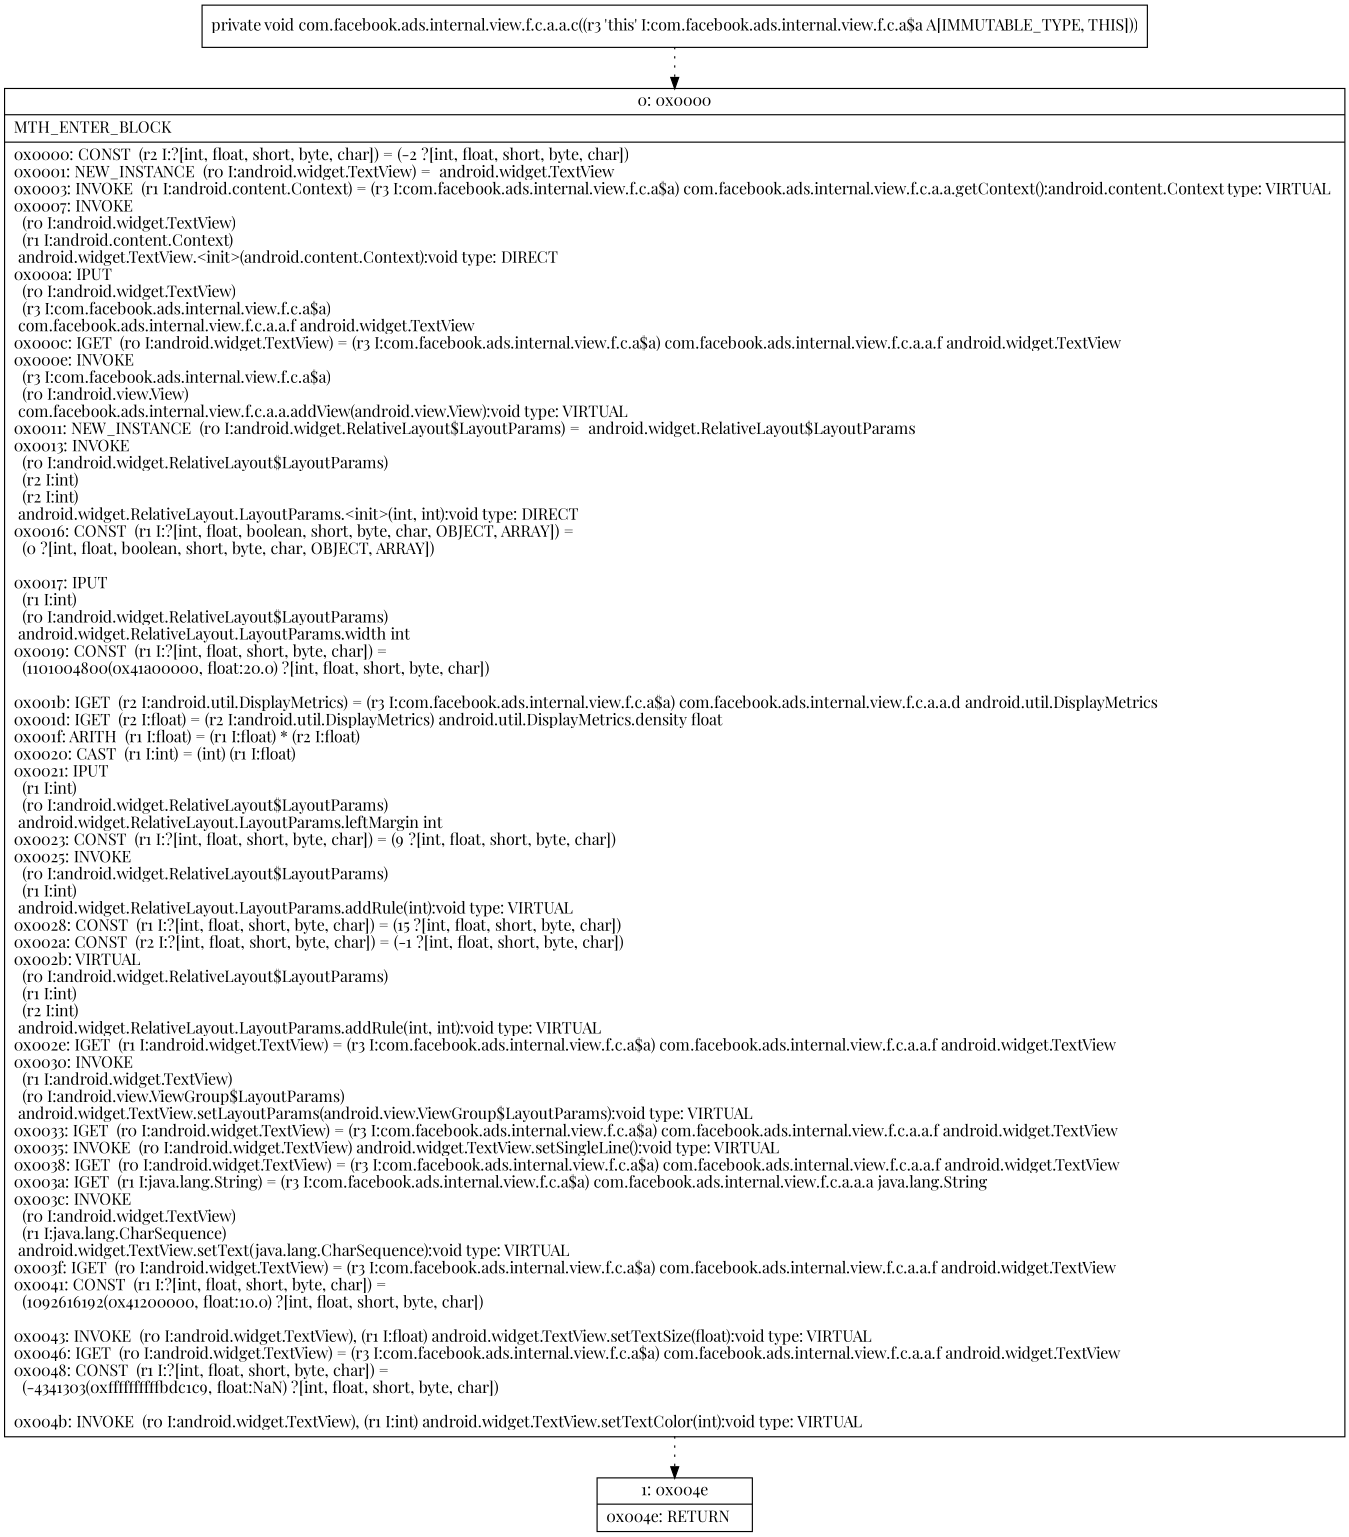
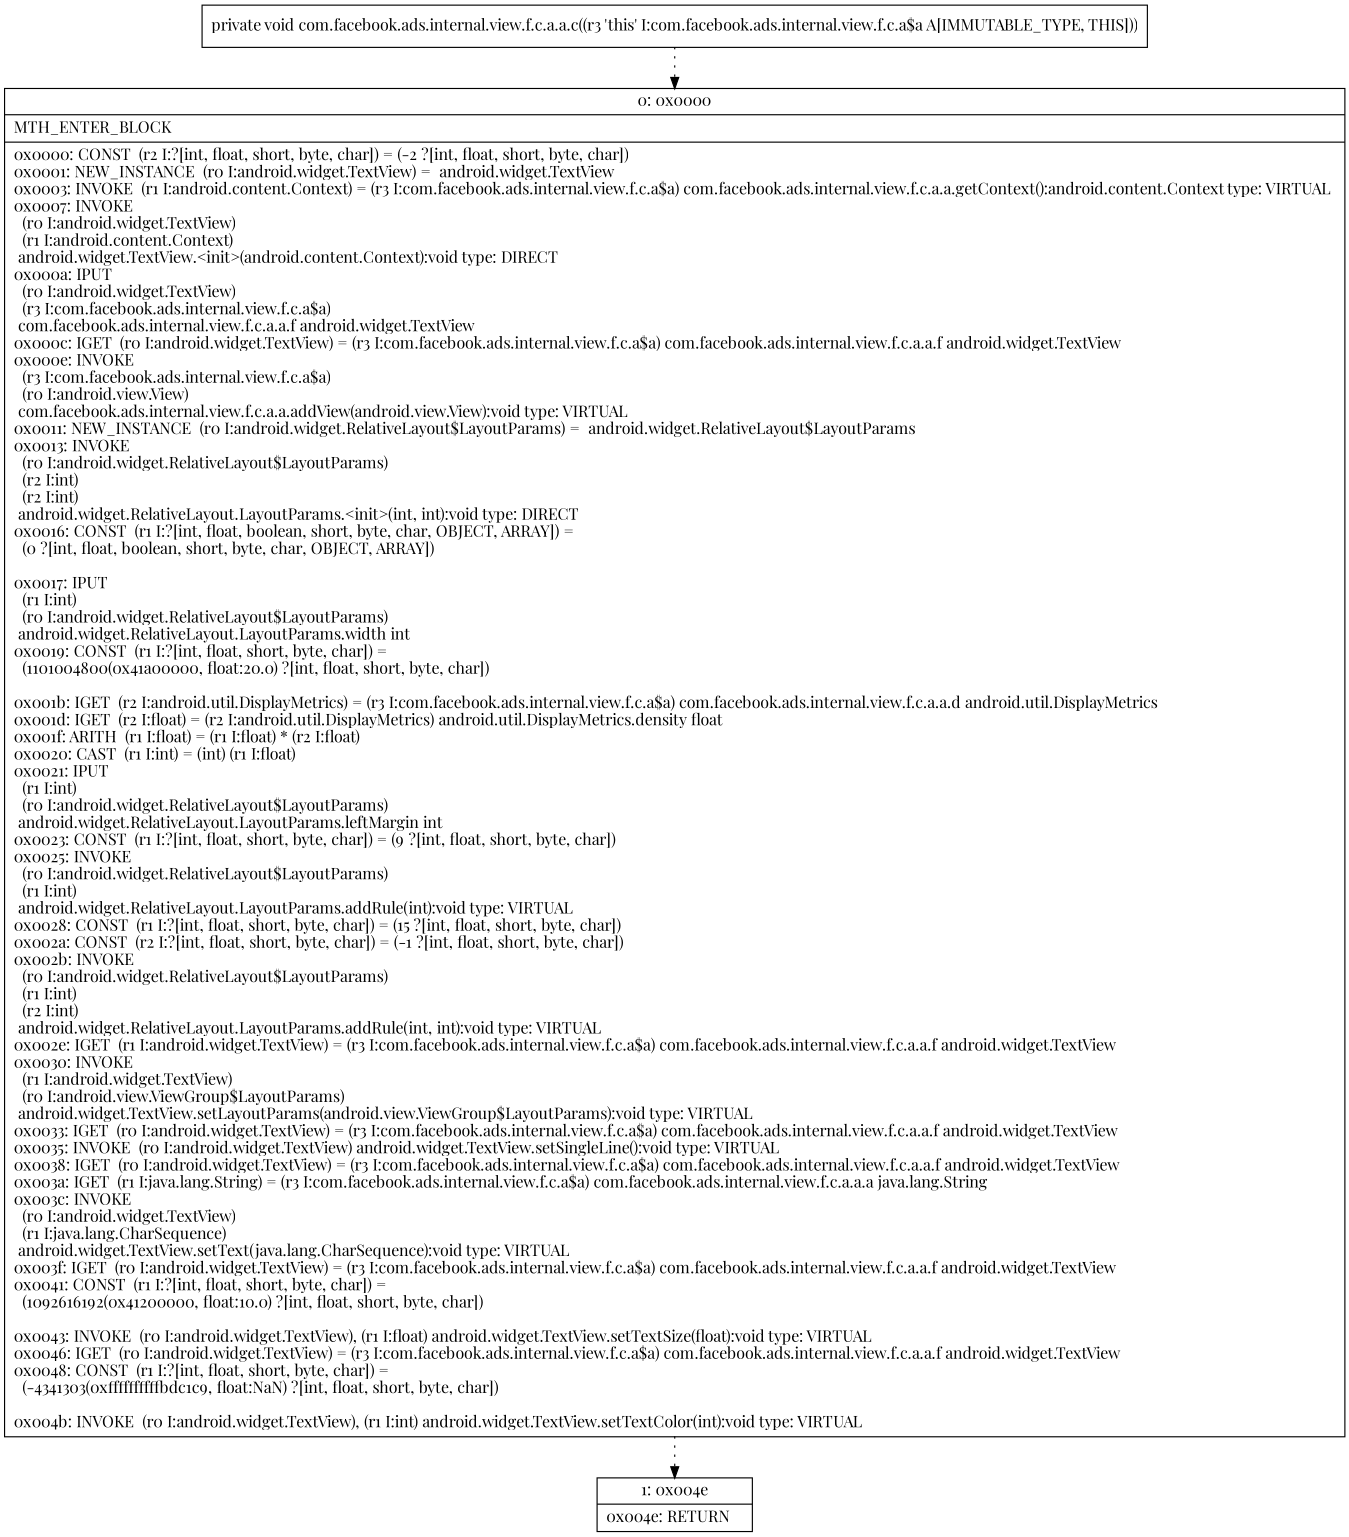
node "0: 0x0000": text "0x002b: VIRTUAL" -> "0x002b: INVOKE"
